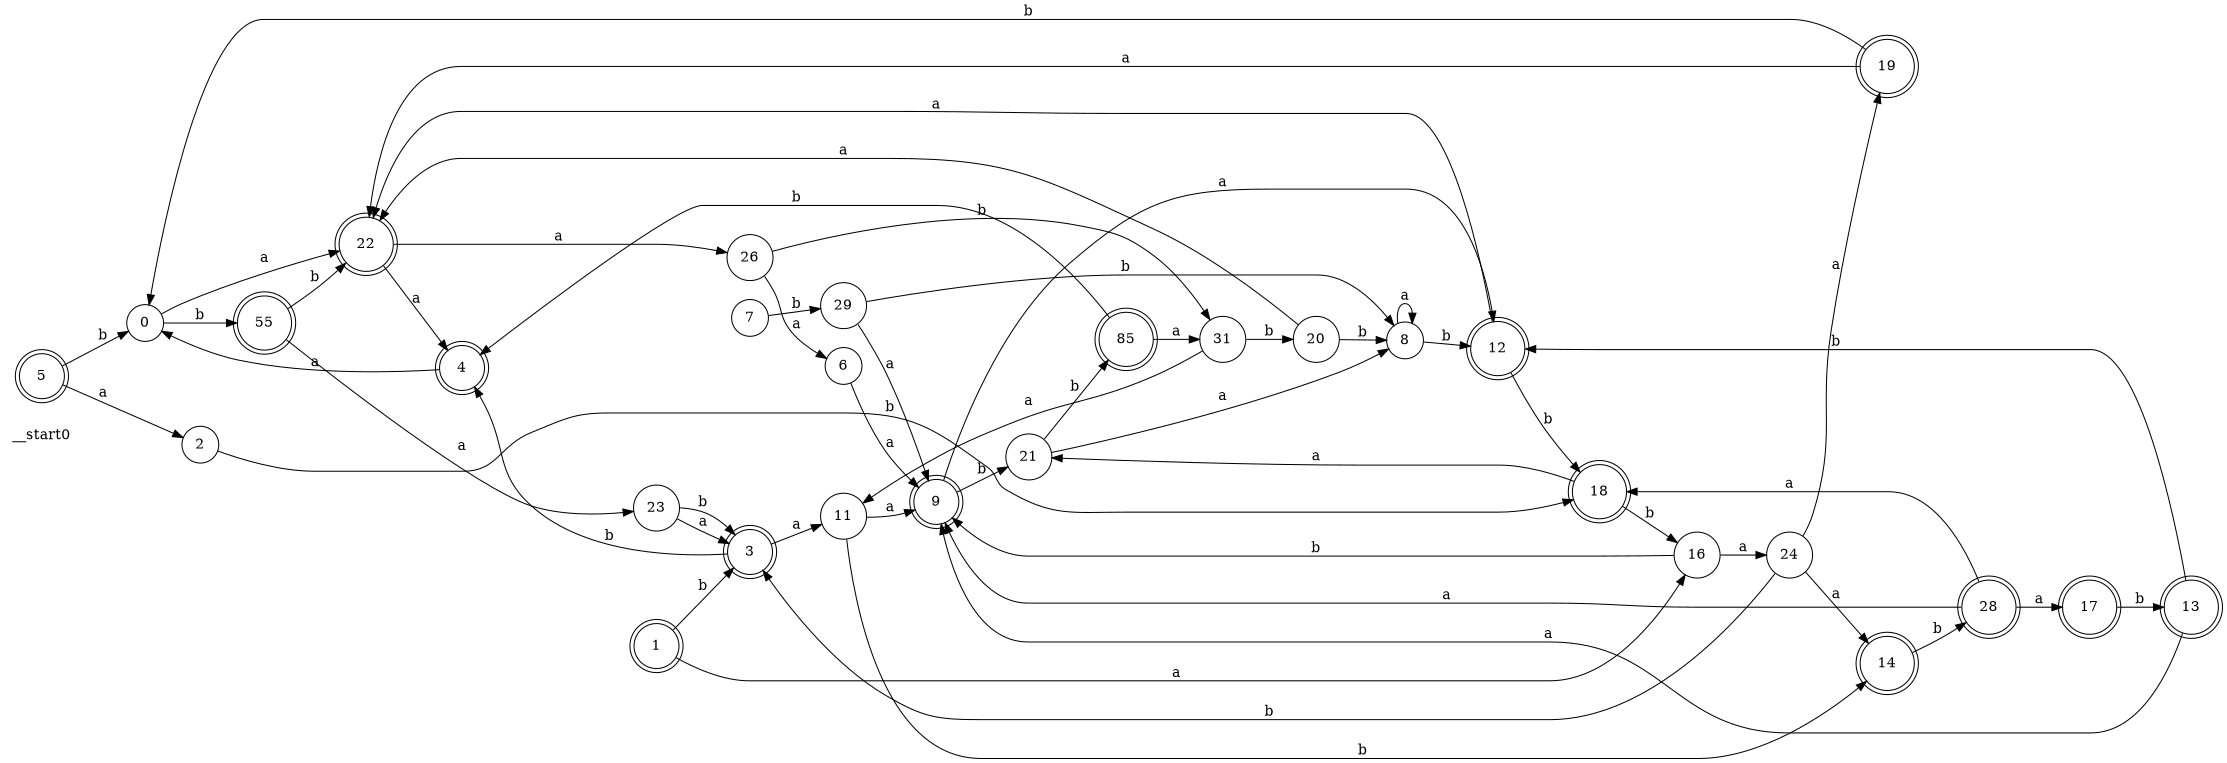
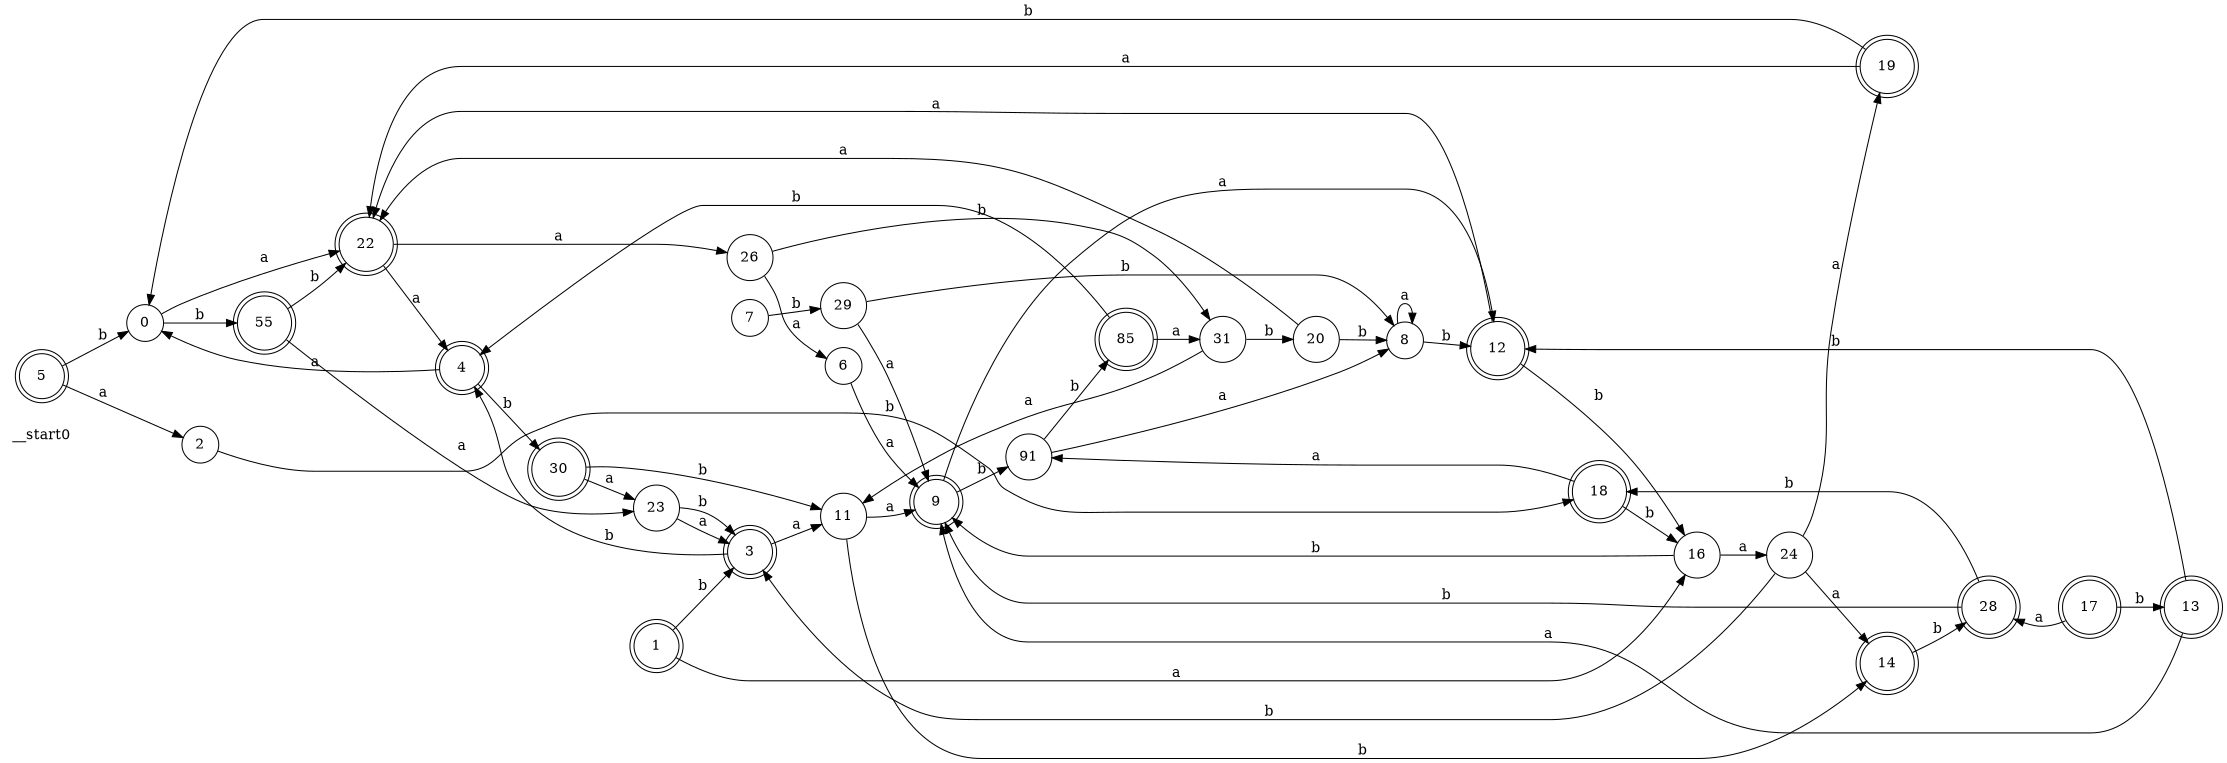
edge "12" -> "18": now "12" -> "16"
node "21": label "21" -> "91"
node "30": added
edge "28" -> "18": label "a" -> "b"
edge "28" -> "9": label "a" -> "b"
edge "28" -> "17": reversed
